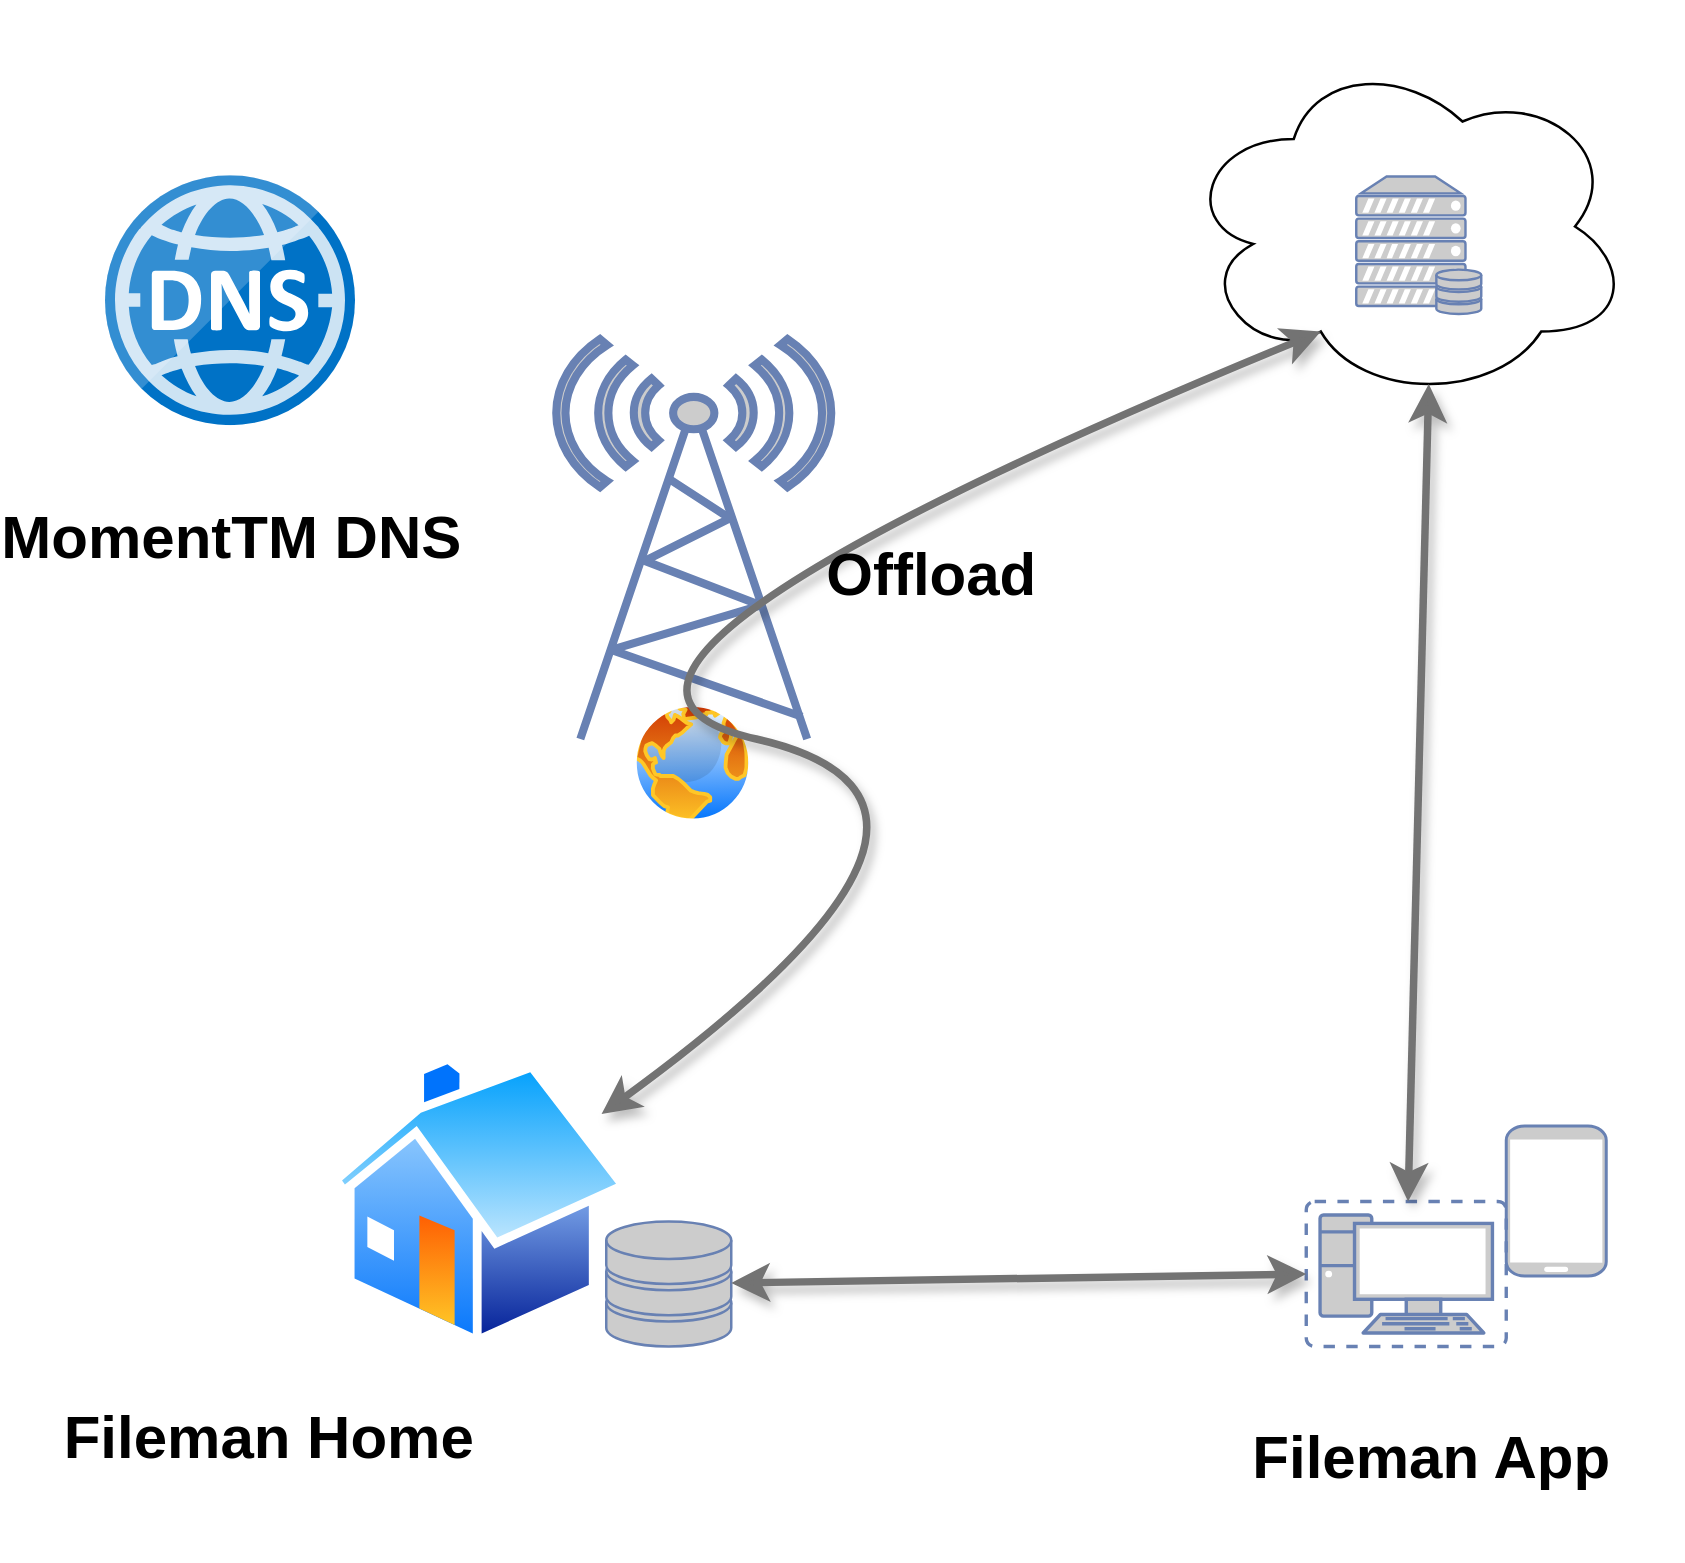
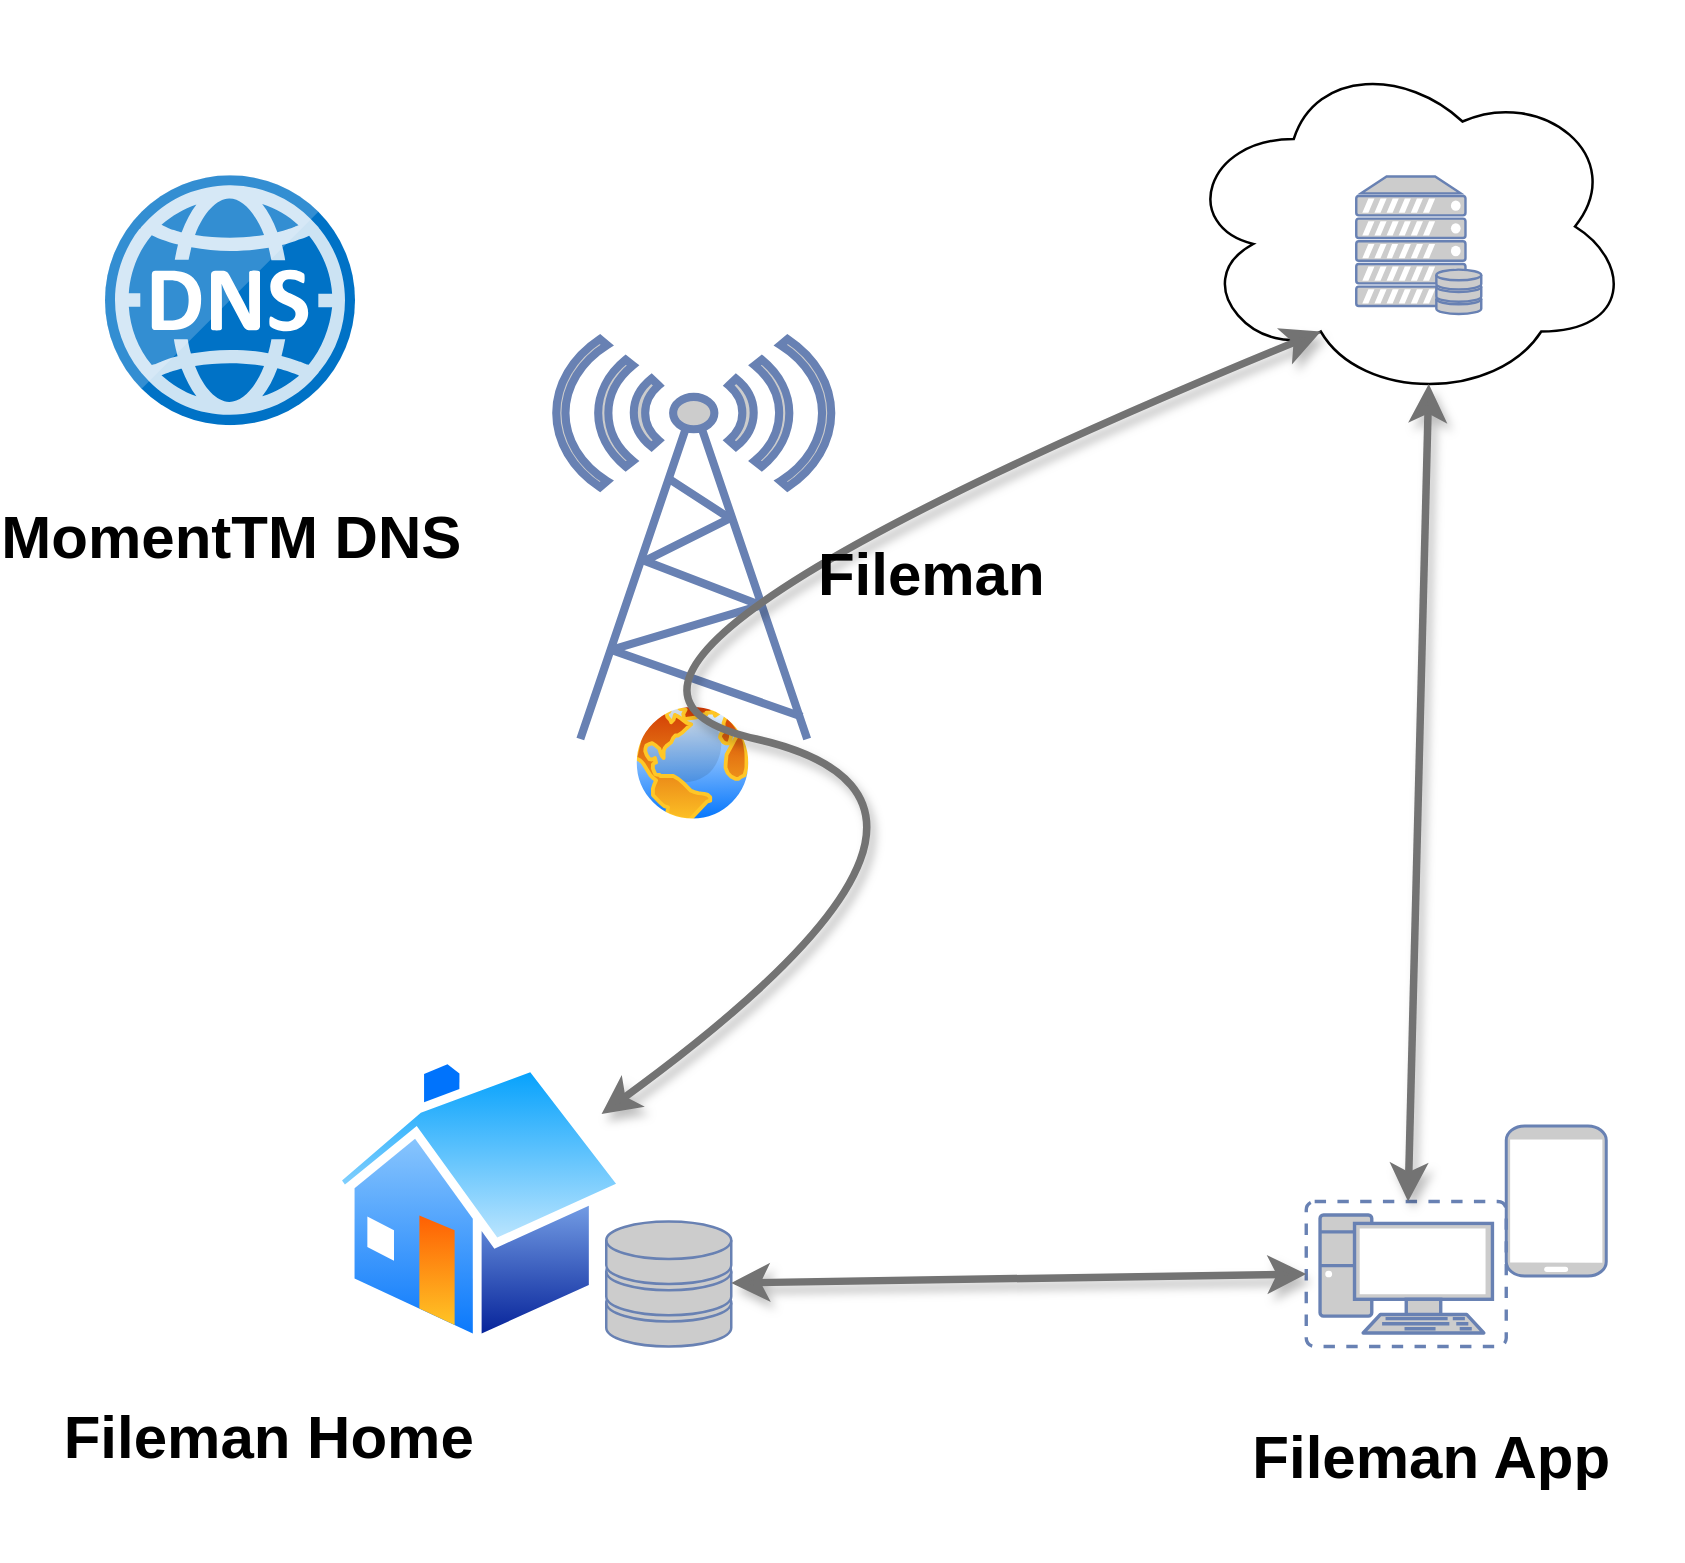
node "Offload": label "Offload" -> "Fileman"
